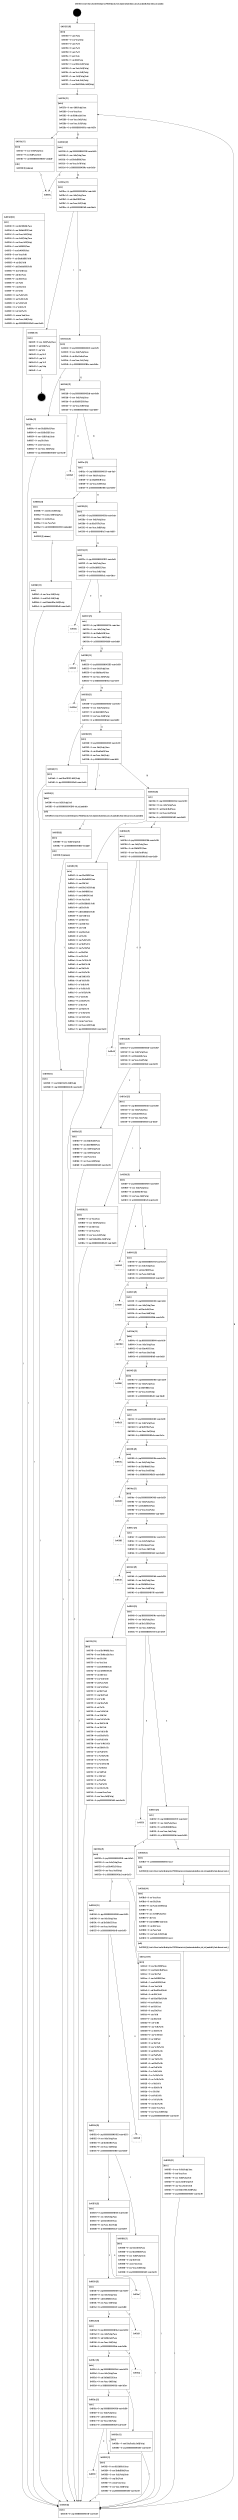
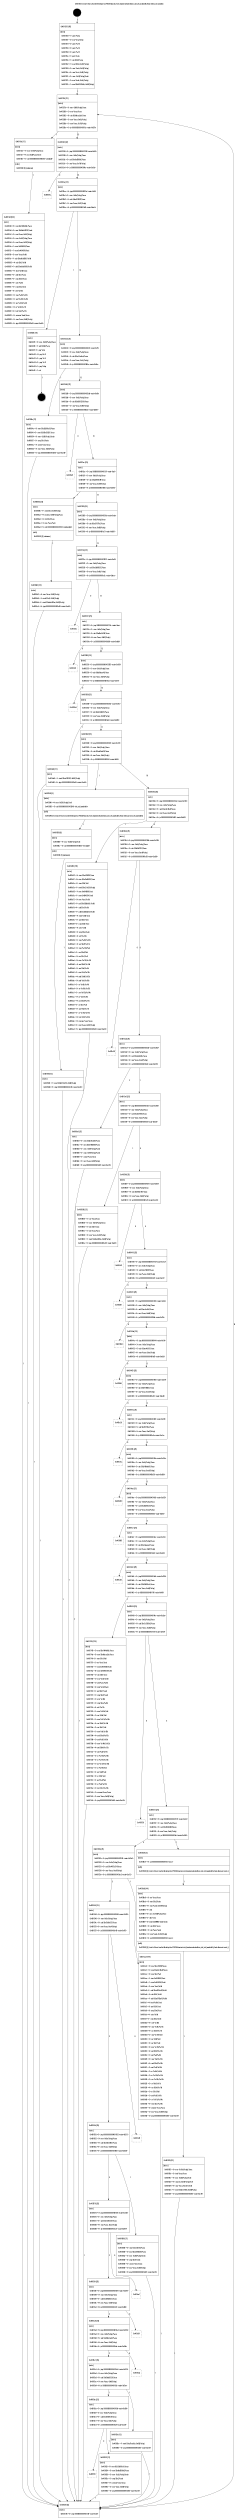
edge "0x4017cb [13]" -> "0x40164a": now "0x4017cb [13]" -> "0x4017d8 [102]"
